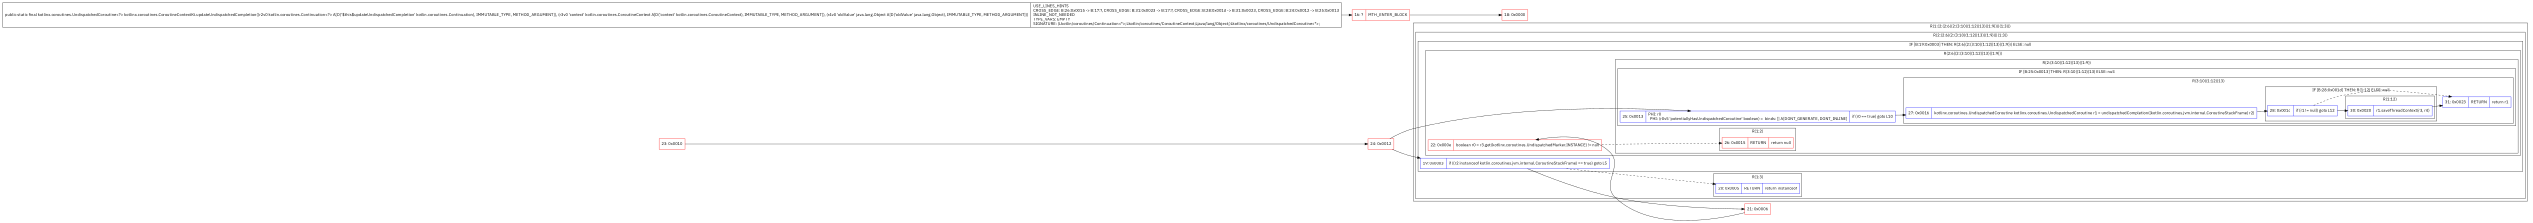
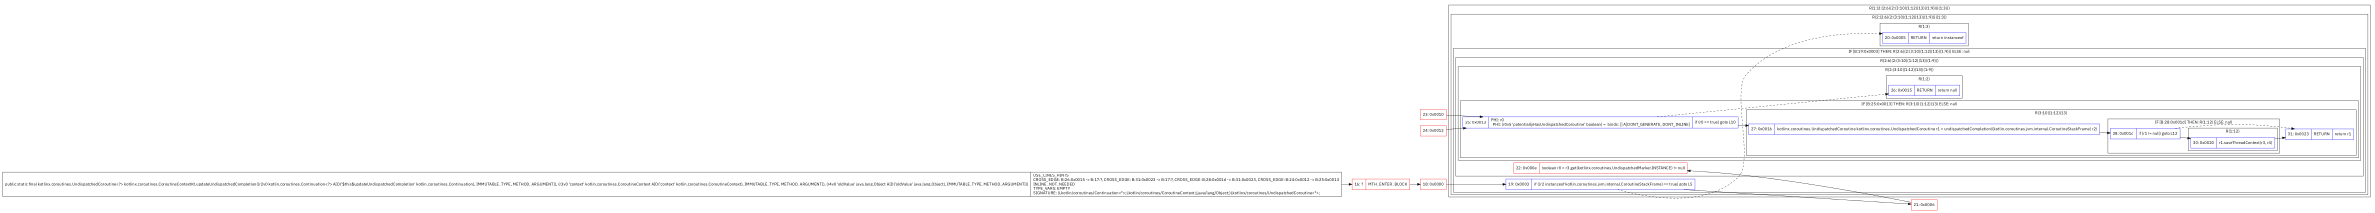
node "26: 0x0015": color red -> blue
edge "23: 0x0010" -> "24: 0x0012": now "23: 0x0010" -> "25: 0x0013"
edge "22: 0x000e" -> "26: 0x0015": now "25: 0x0013" -> "26: 0x0015"
edge "24: 0x0012" -> "19: 0x0003": now "18: 0x0000" -> "19: 0x0003"
